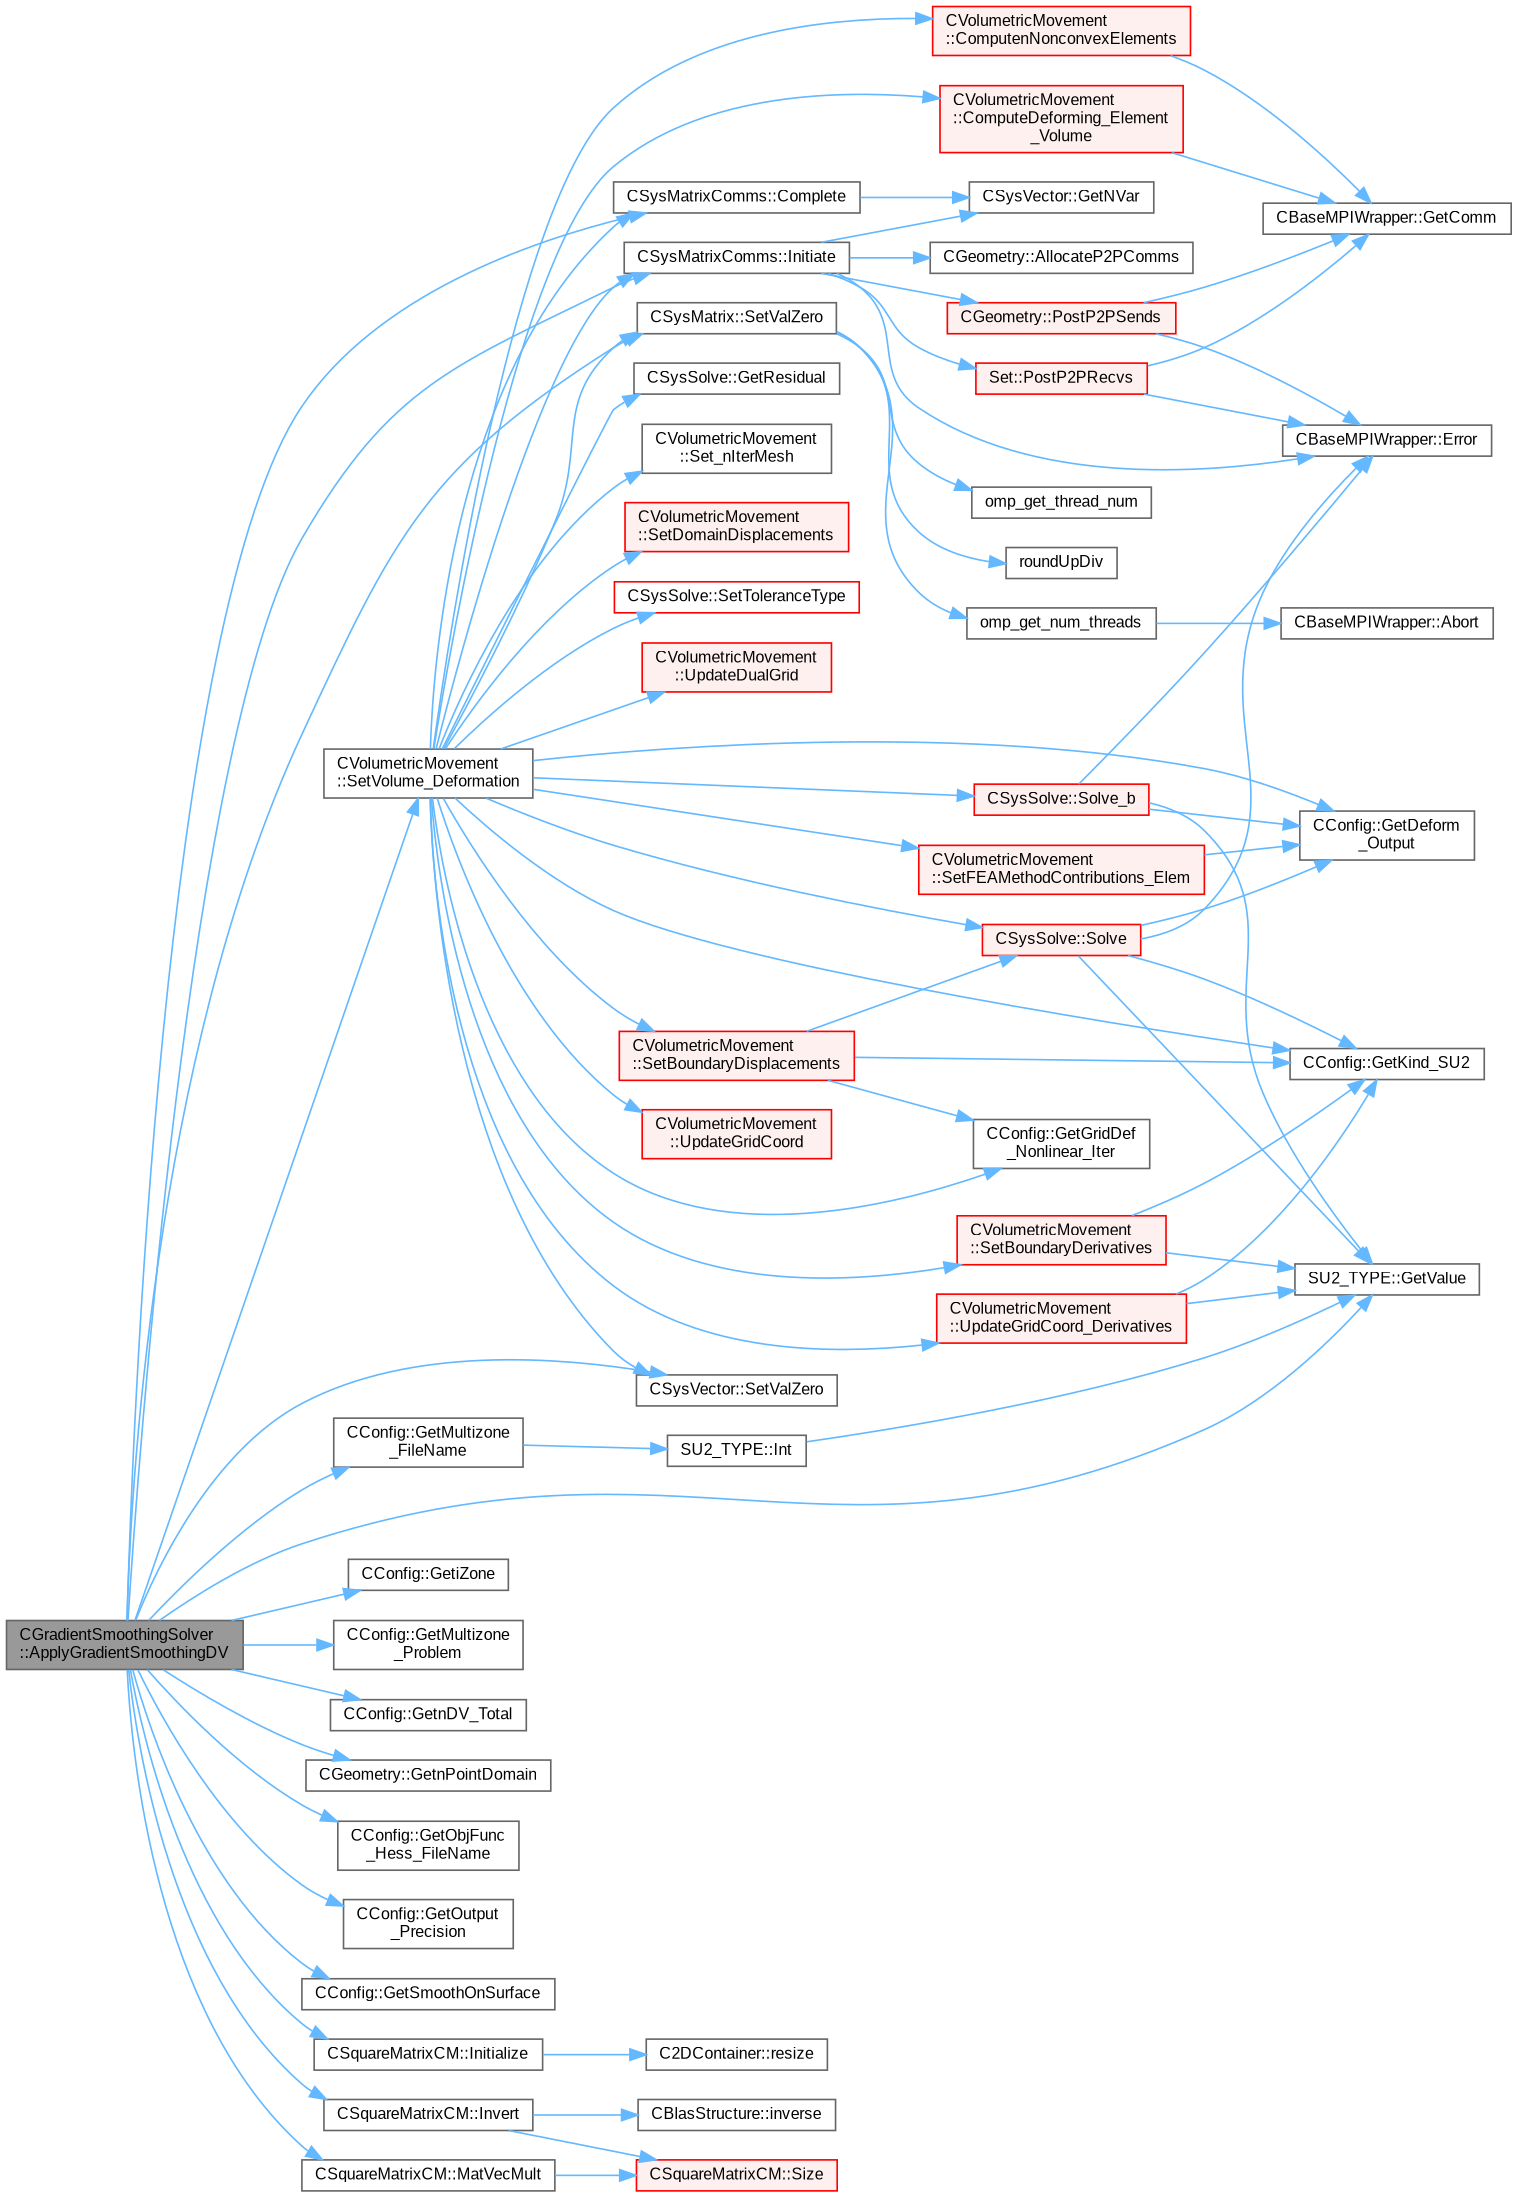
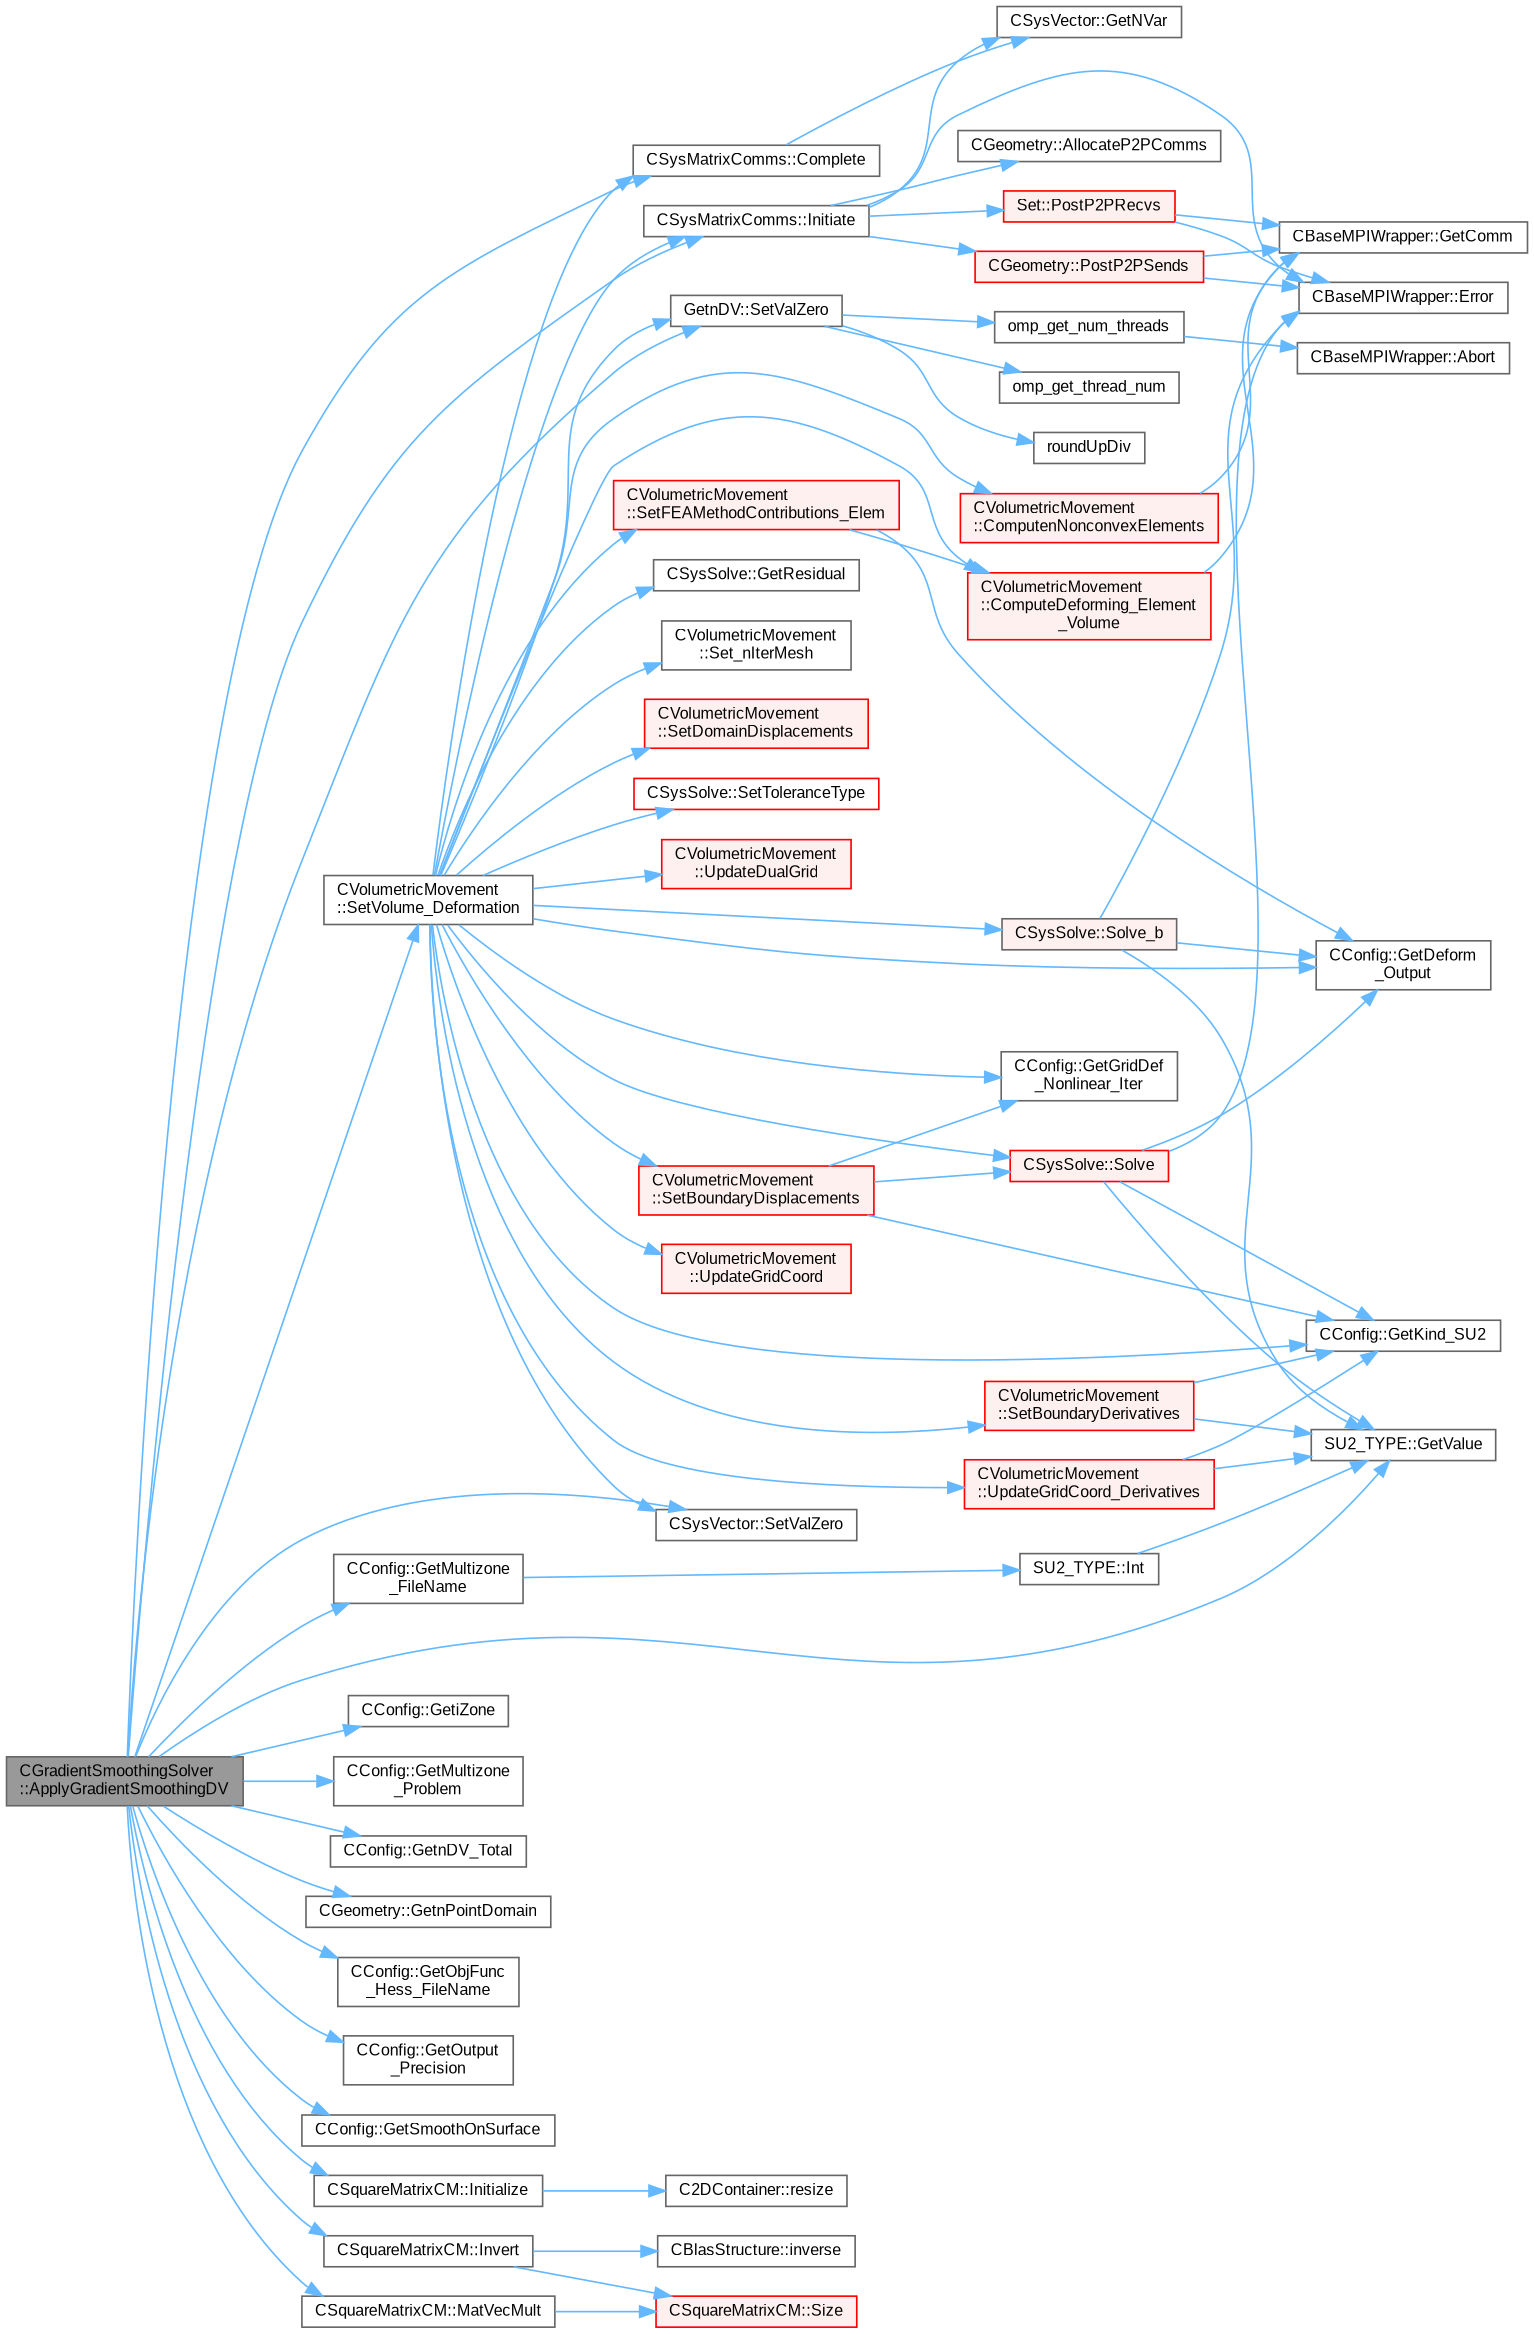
node "CSysMatrix::SetValZero": label "CSysMatrix::SetValZero" -> "GetnDV::SetValZero"
edge "CVolumetricMovement ::SetFEAMethodContributions_Elem" -> "CVolumetricMovement ::ComputeDeforming_Element _Volume": added
node "CSysSolve::Solve_b": color red -> grey40
